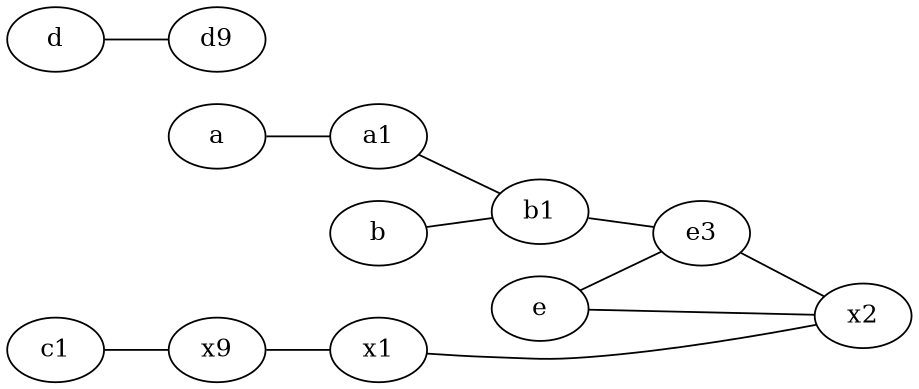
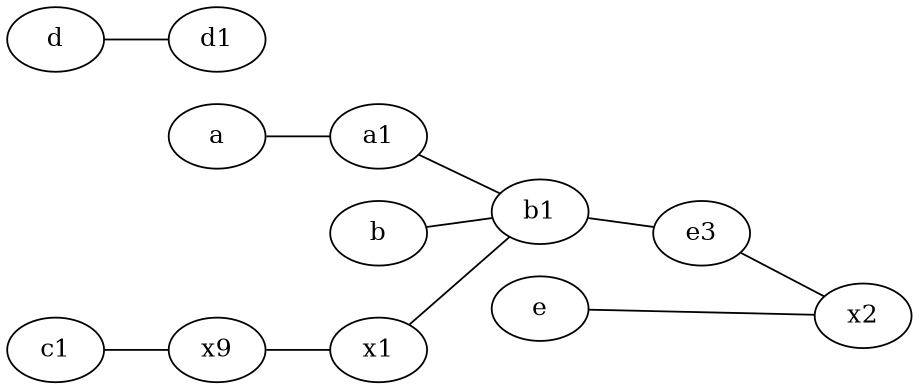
node "d9": label "d9" -> "d1"
edge "e3" -- "e": removed
edge "x2" -- "x1": now "b1" -- "x1"
